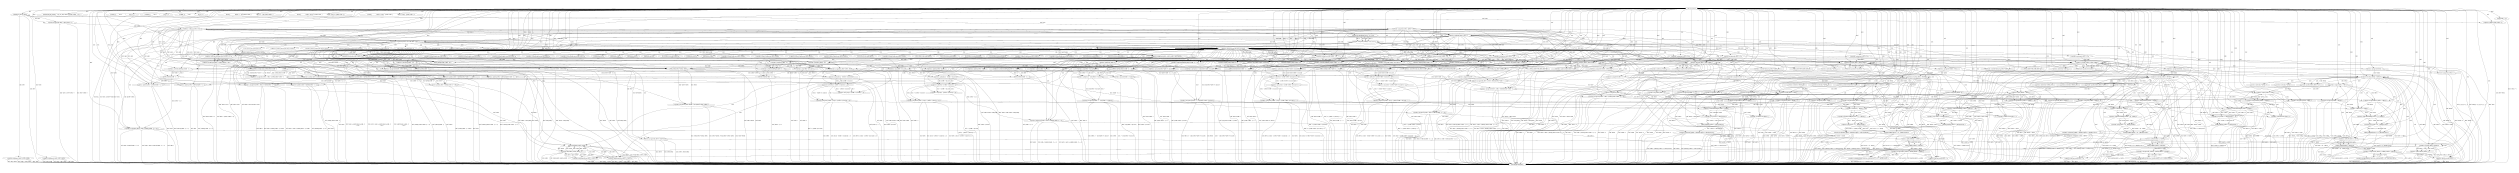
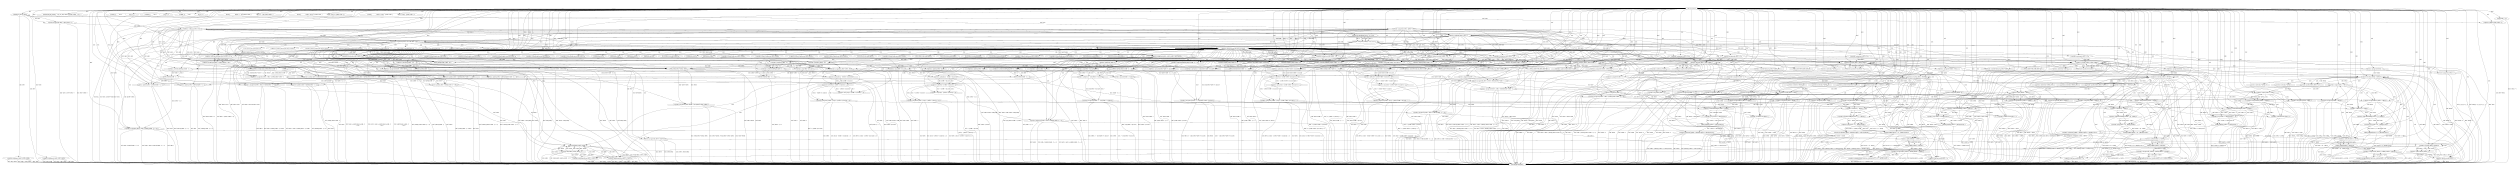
edge "(METHOD,FUN1)" -> "(VAR26,(VAR26)((VAR2->VAR9 - 1) >> 2))": now "(METHOD,FUN1)" -> "(<operator>.addition,VAR2->VAR9 + 1)"
edge "(<operator>.subtraction,7 - (int)((VAR2->VAR9 + 7) & 0x07))" -> "(METHOD_RETURN,ANY)": now "(<operator>.addition,VAR8 + 7)" -> "(METHOD_RETURN,ANY)"
edge "(<operator>.assignmentMinus,VAR13 -= VAR27)" -> "(FUN3,FUN3(VAR13, VAR20, VAR27))": now "(<operator>.assignmentMinus,VAR13 -= VAR27)" -> "(FUN3,FUN3(VAR20, VAR11, VAR27))"
